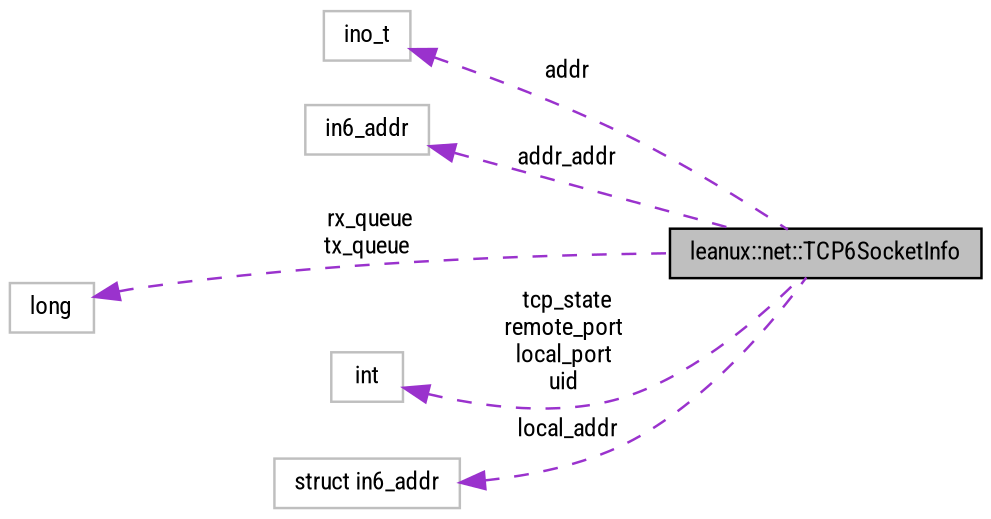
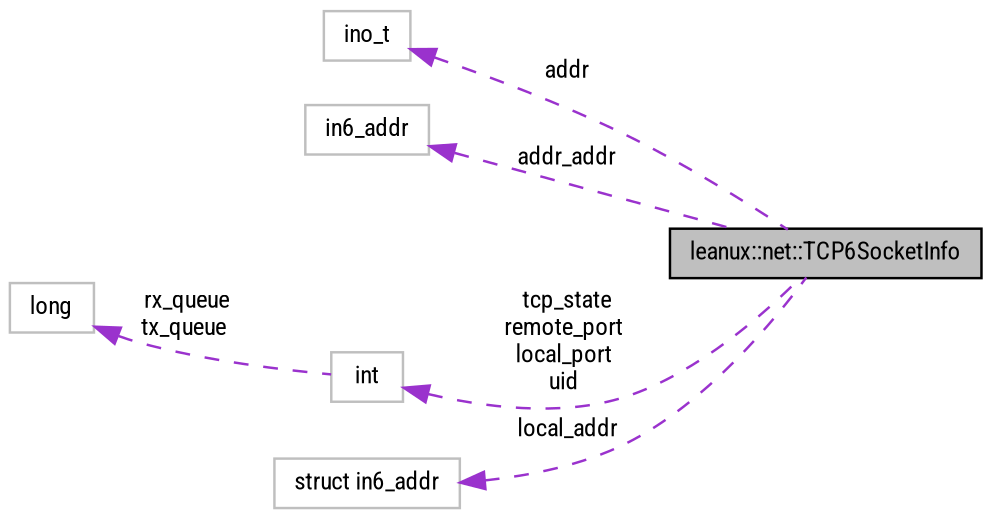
edge "leanux::net::TCP6SocketInfo" -> "long": now "int" -> "long"
